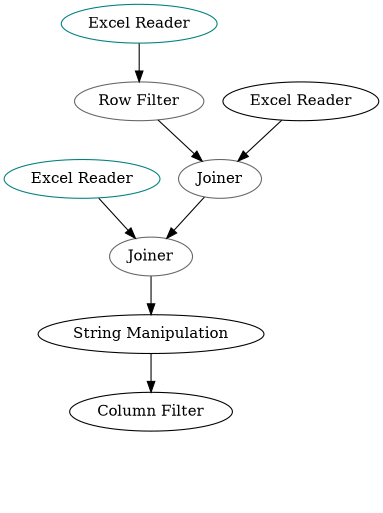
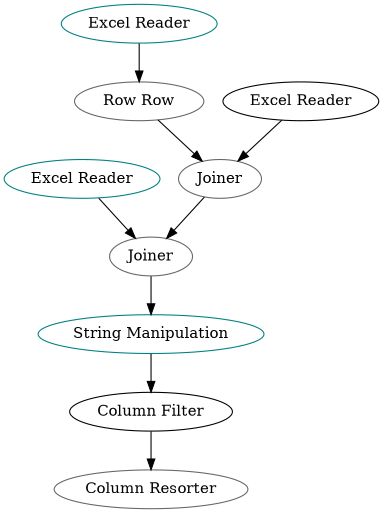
node "Row Filter": label "Row Filter" -> "Row Row"
node "String Manipulation": color black -> teal
node "Column Resorter": added
